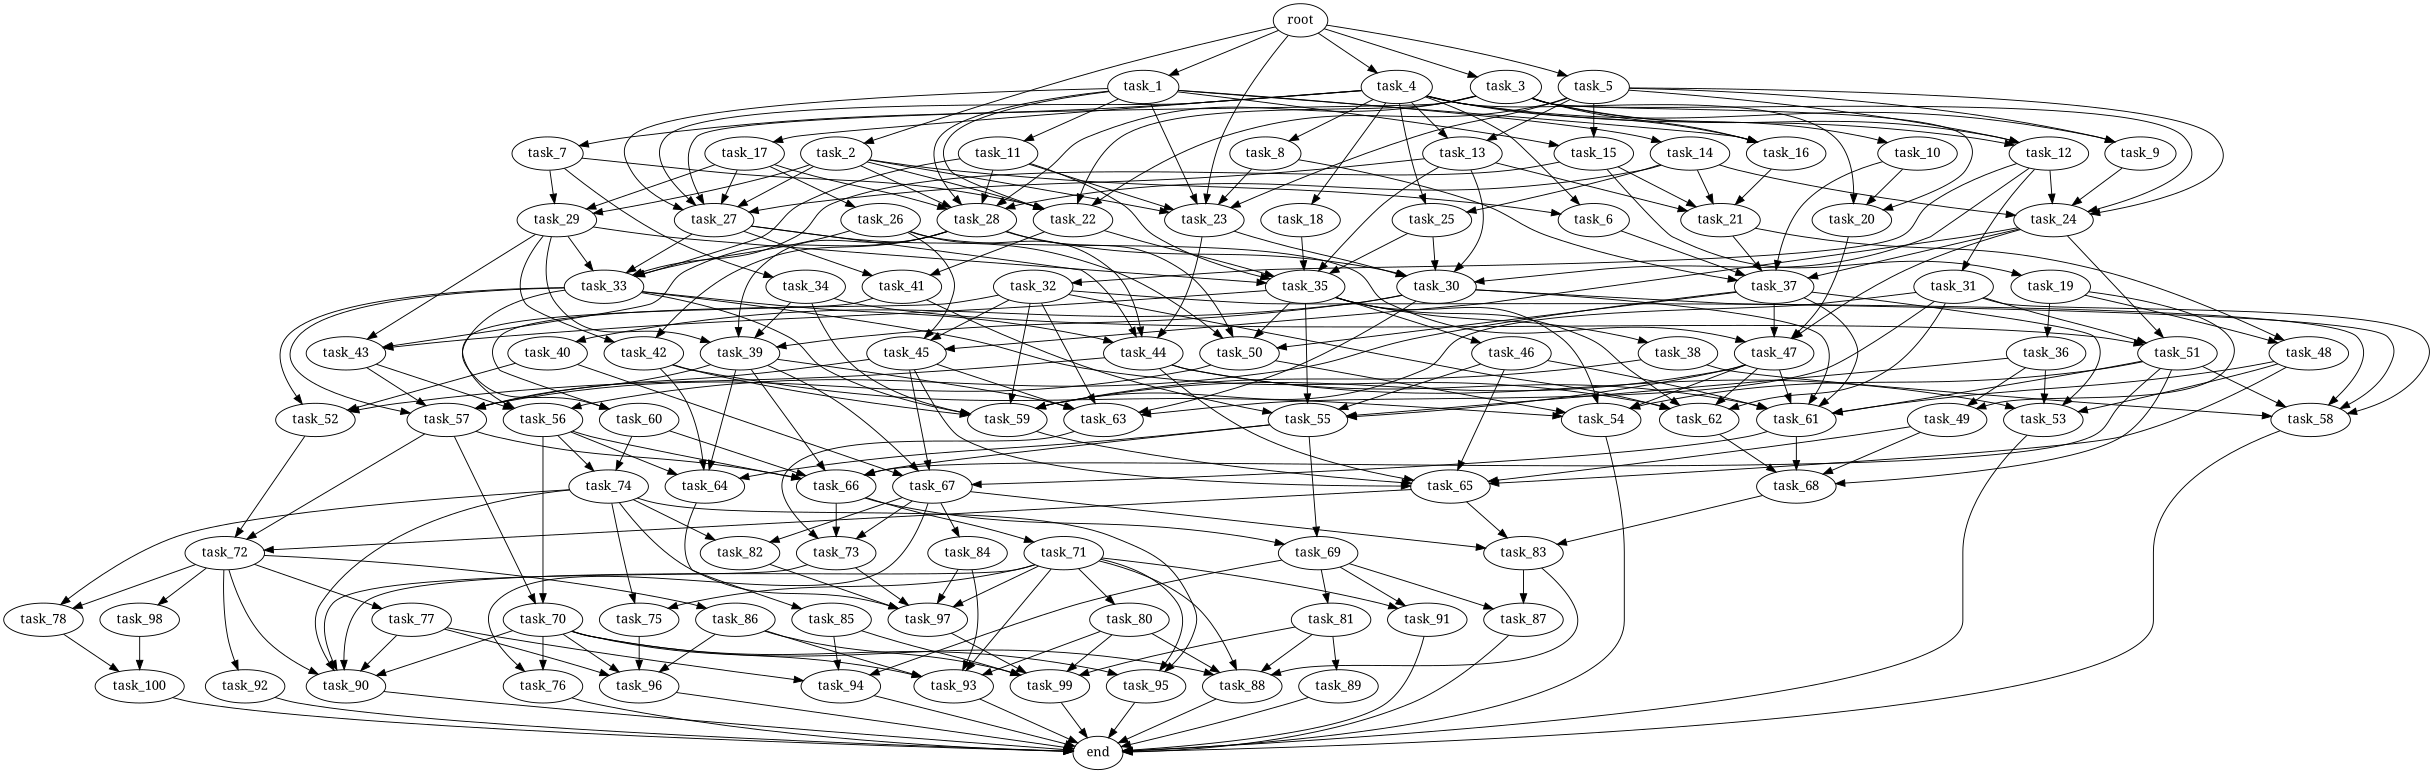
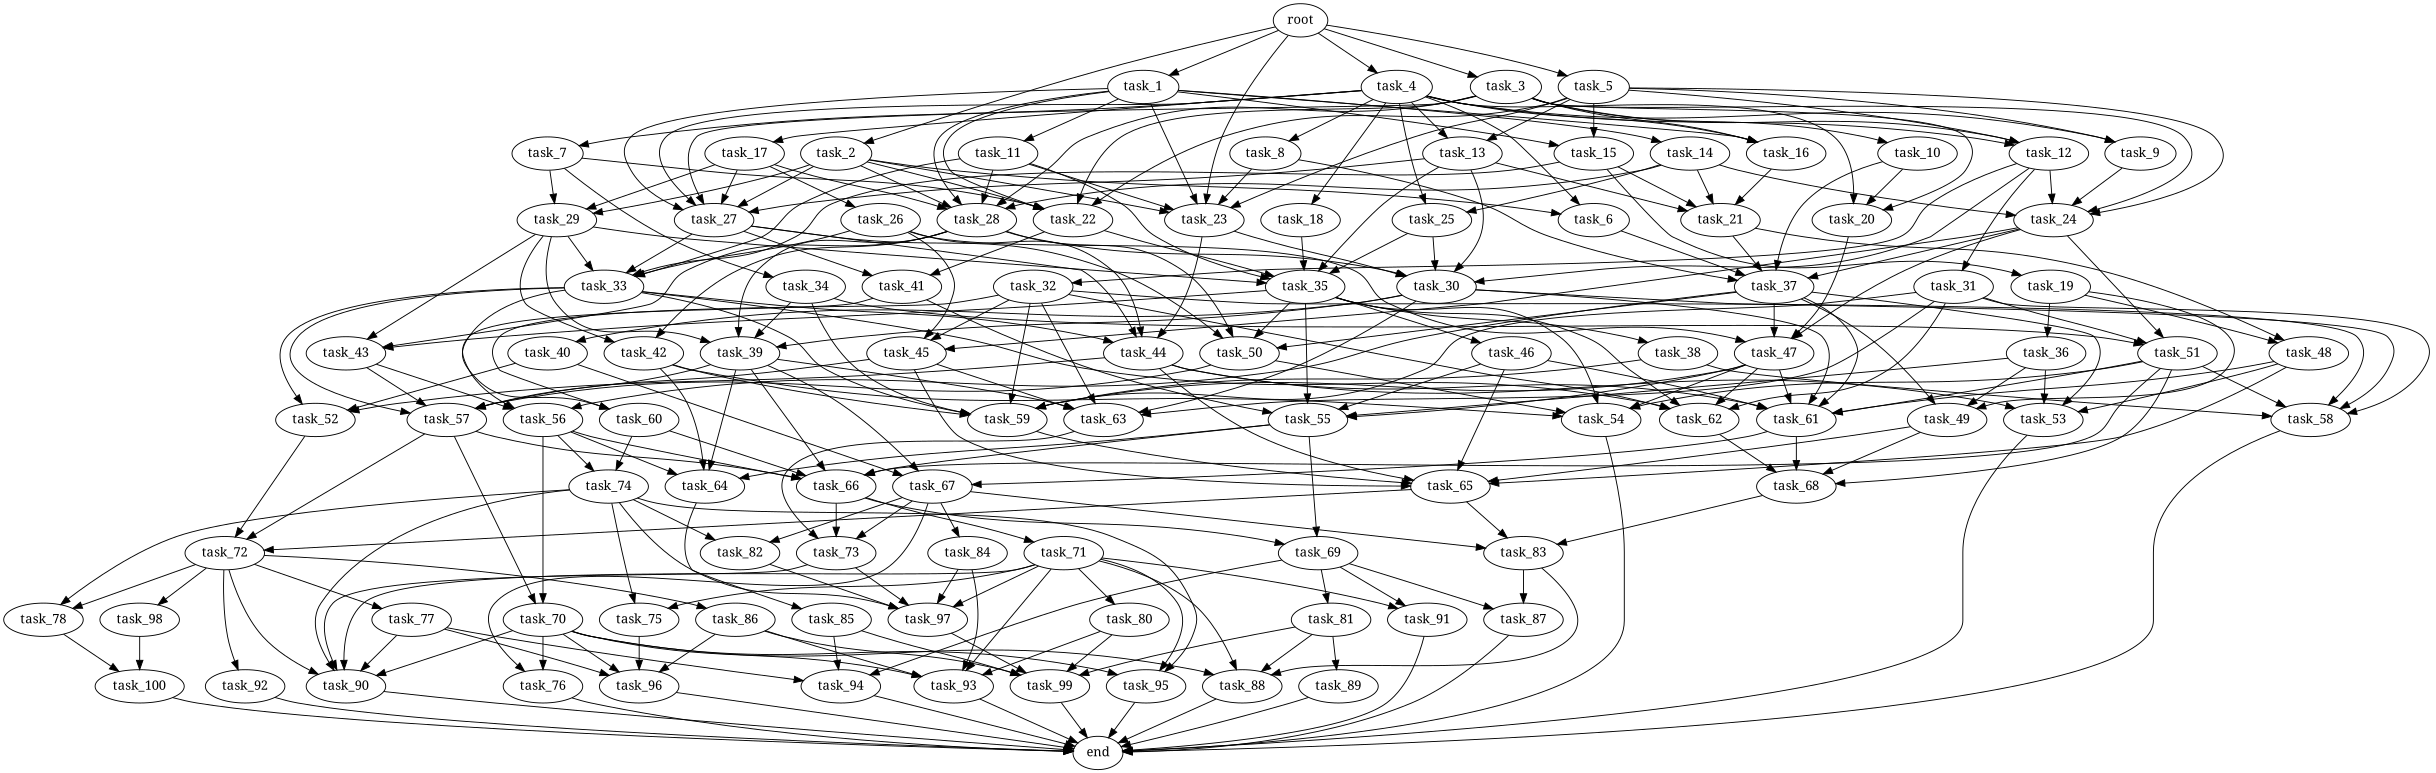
edge "task_37" -> "task_49": added
edge "task_45" -> "task_67": removed
edge "task_80" -> "task_88": removed
